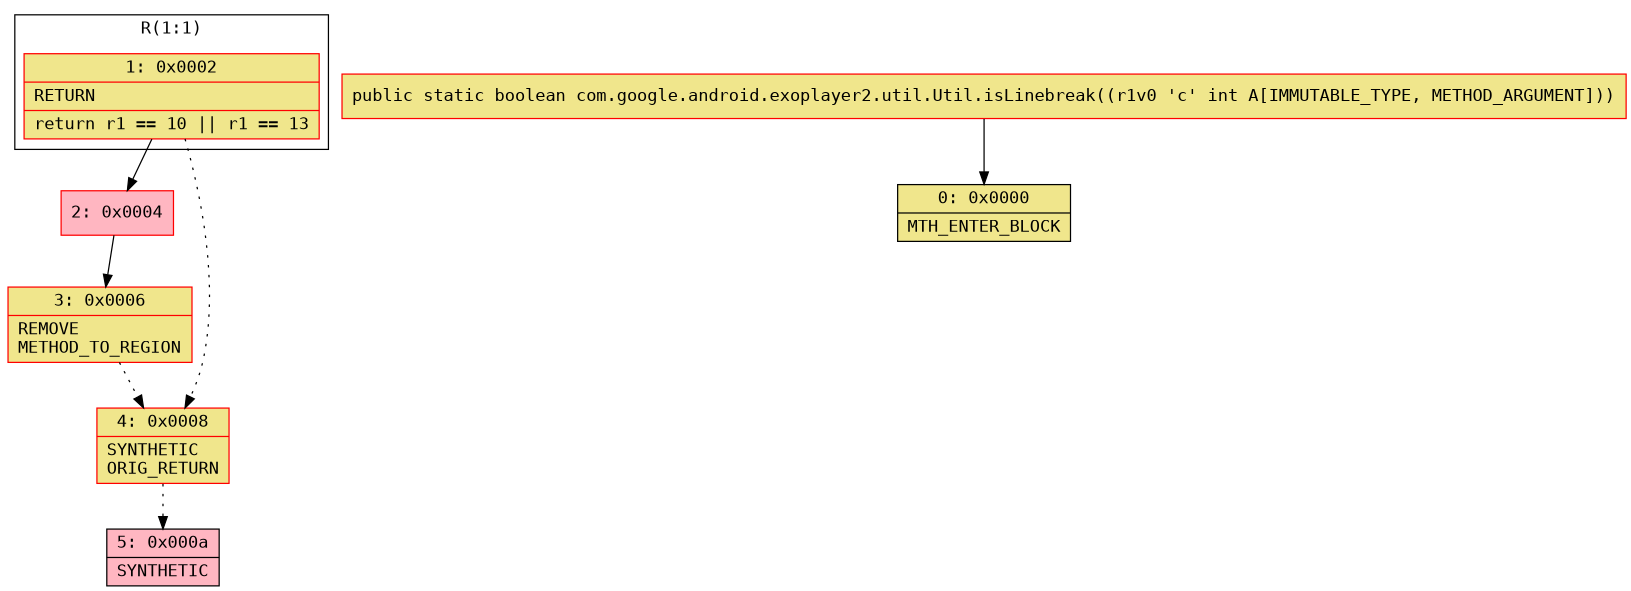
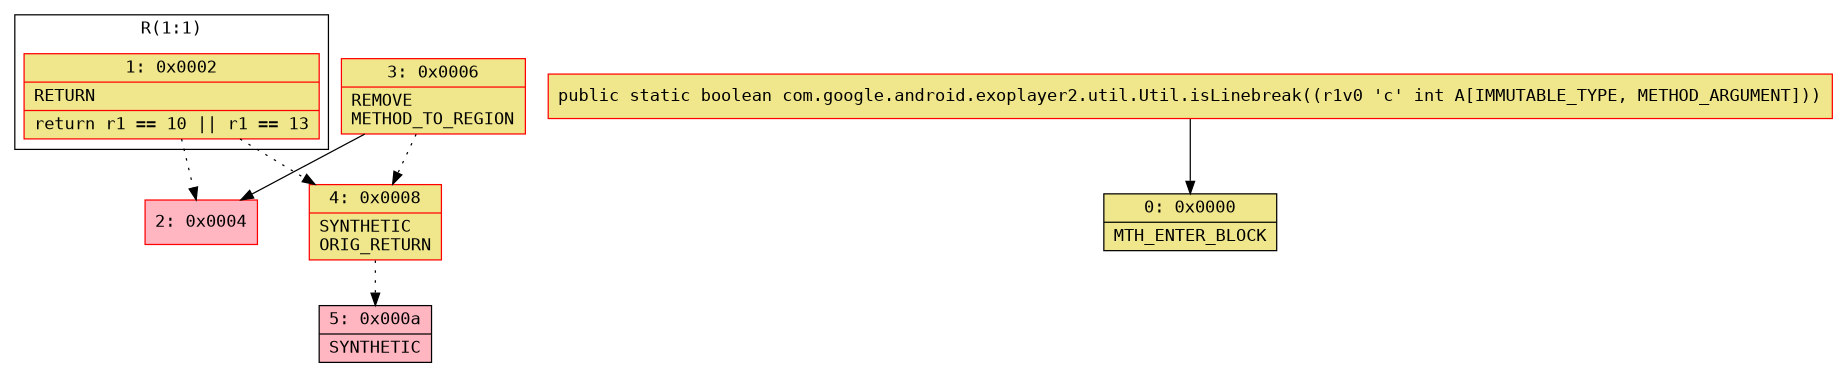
edge "1: 0x0002" -> "2: 0x0004": style solid -> dotted
edge "2: 0x0004" -> "3: 0x0006": reversed
